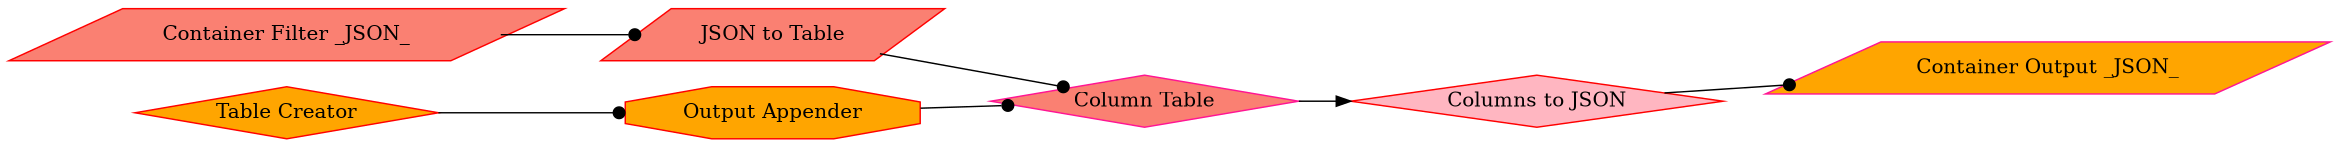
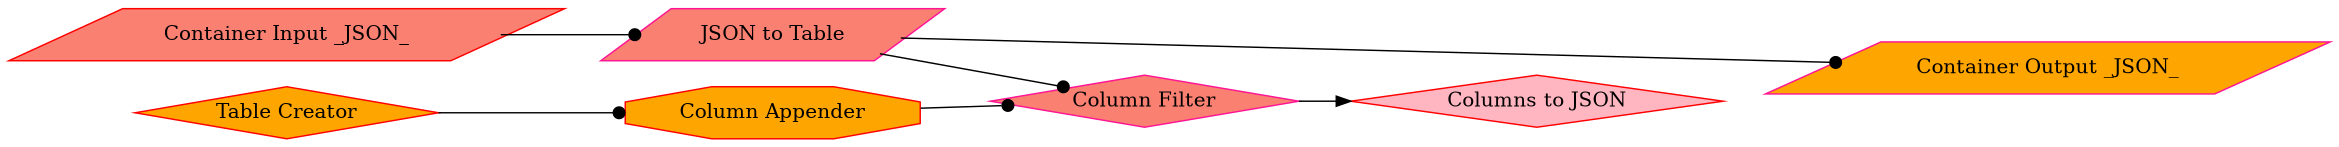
node "Container Filter _JSON_": label "Container Filter _JSON_" -> "Container Input _JSON_"
node "JSON to Table": color red -> deeppink
edge "Columns to JSON" -> "Container Output _JSON_": now "JSON to Table" -> "Container Output _JSON_"
node "Column Table": label "Column Table" -> "Column Filter"
node "Output Appender": label "Output Appender" -> "Column Appender"
